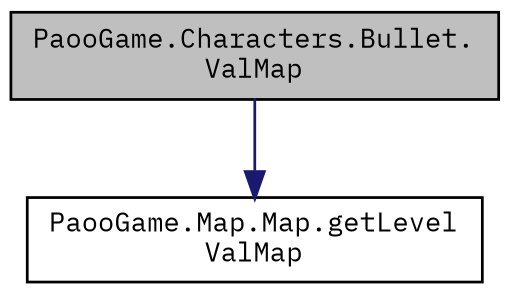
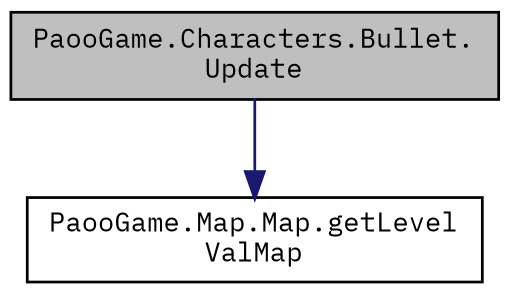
node "PaooGame.Characters.Bullet. ValMap": label "PaooGame.Characters.Bullet. ValMap" -> "PaooGame.Characters.Bullet. Update"
